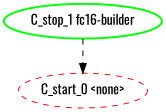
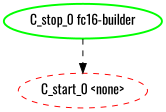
node "C_stop_1 fc16-builder": label "C_stop_1 fc16-builder" -> "C_stop_0 fc16-builder"
